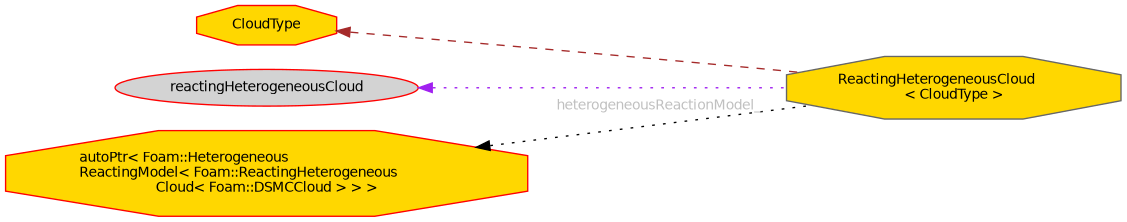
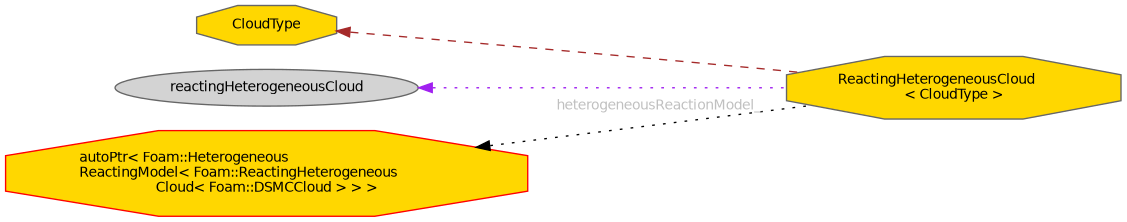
node "CloudType": color red -> gray40
node "reactingHeterogeneousCloud": color red -> gray40
